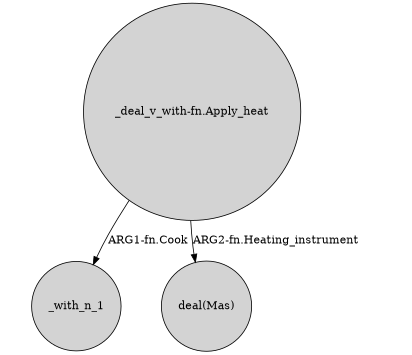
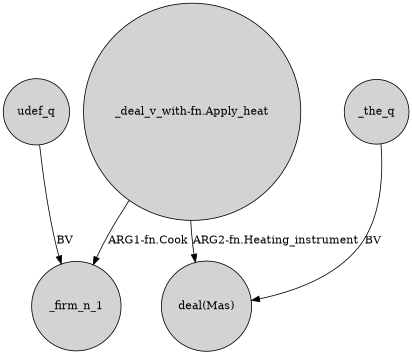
node "udef_q": added
node "_the_q": added
node "_with_n_1": label "_with_n_1" -> "_firm_n_1"
